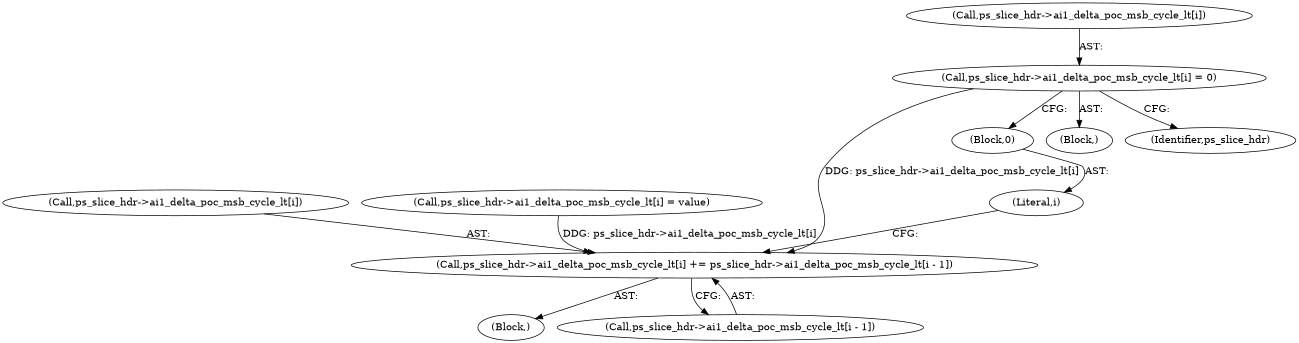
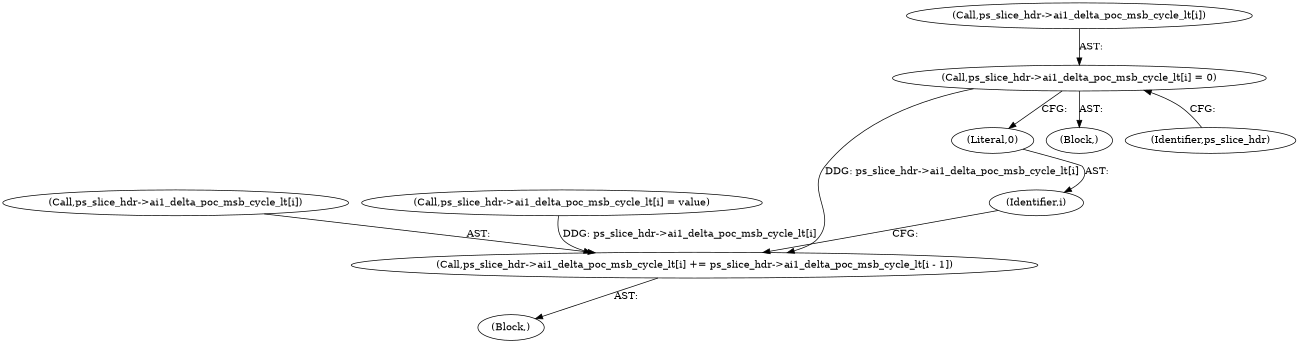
edge "(Call,ps_slice_hdr->ai1_delta_poc_msb_cycle_lt[i] = 0)" -> "(Identifier,ps_slice_hdr)": reversed
node "(Block,0)": label "(Block,0)" -> "(Literal,0)"
node "(Literal,i)": label "(Literal,i)" -> "(Identifier,i)"
node "(Call,ps_slice_hdr->ai1_delta_poc_msb_cycle_lt[i - 1])": removed
